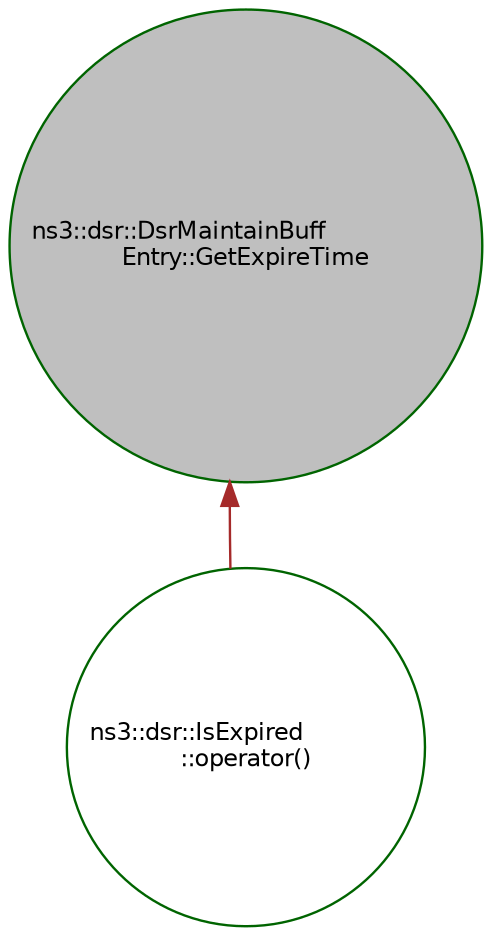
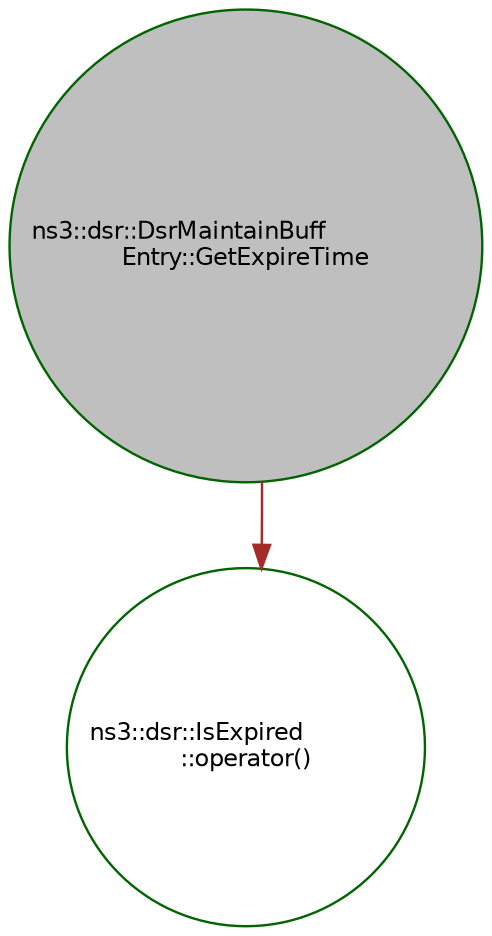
edge "ns3::dsr::IsExpired ::operator()" -> "ns3::dsr::DsrMaintainBuff Entry::GetExpireTime": reversed
